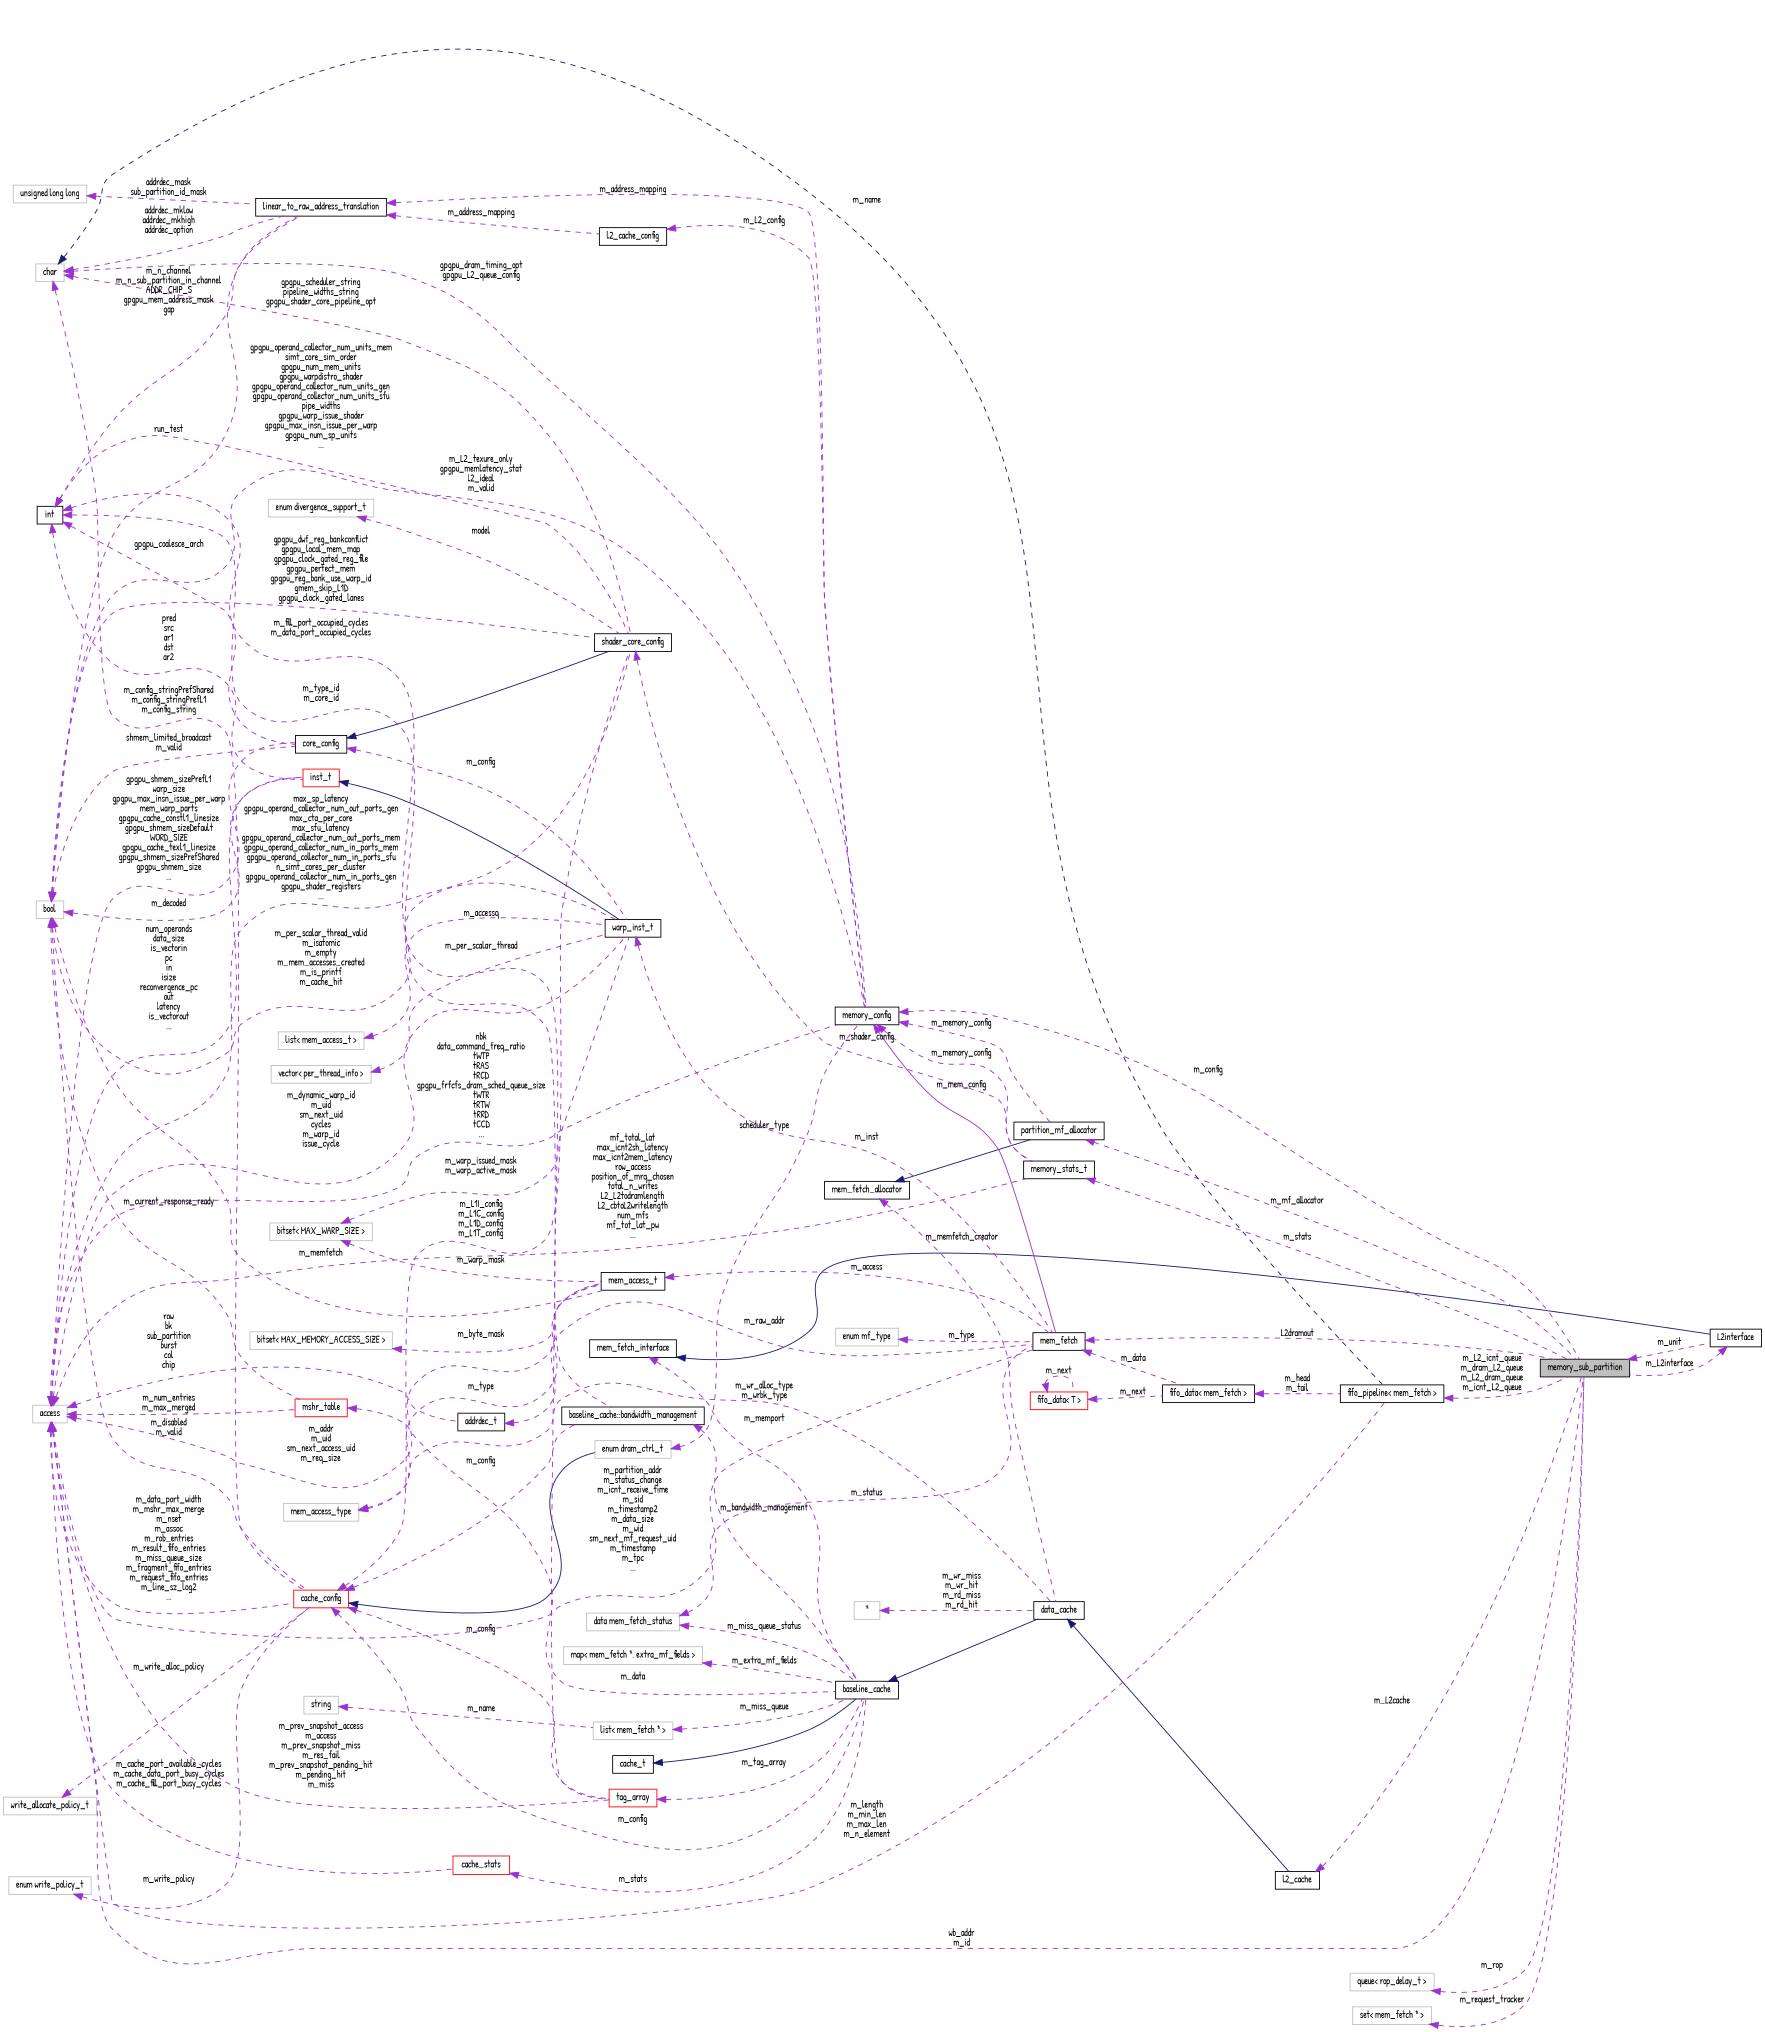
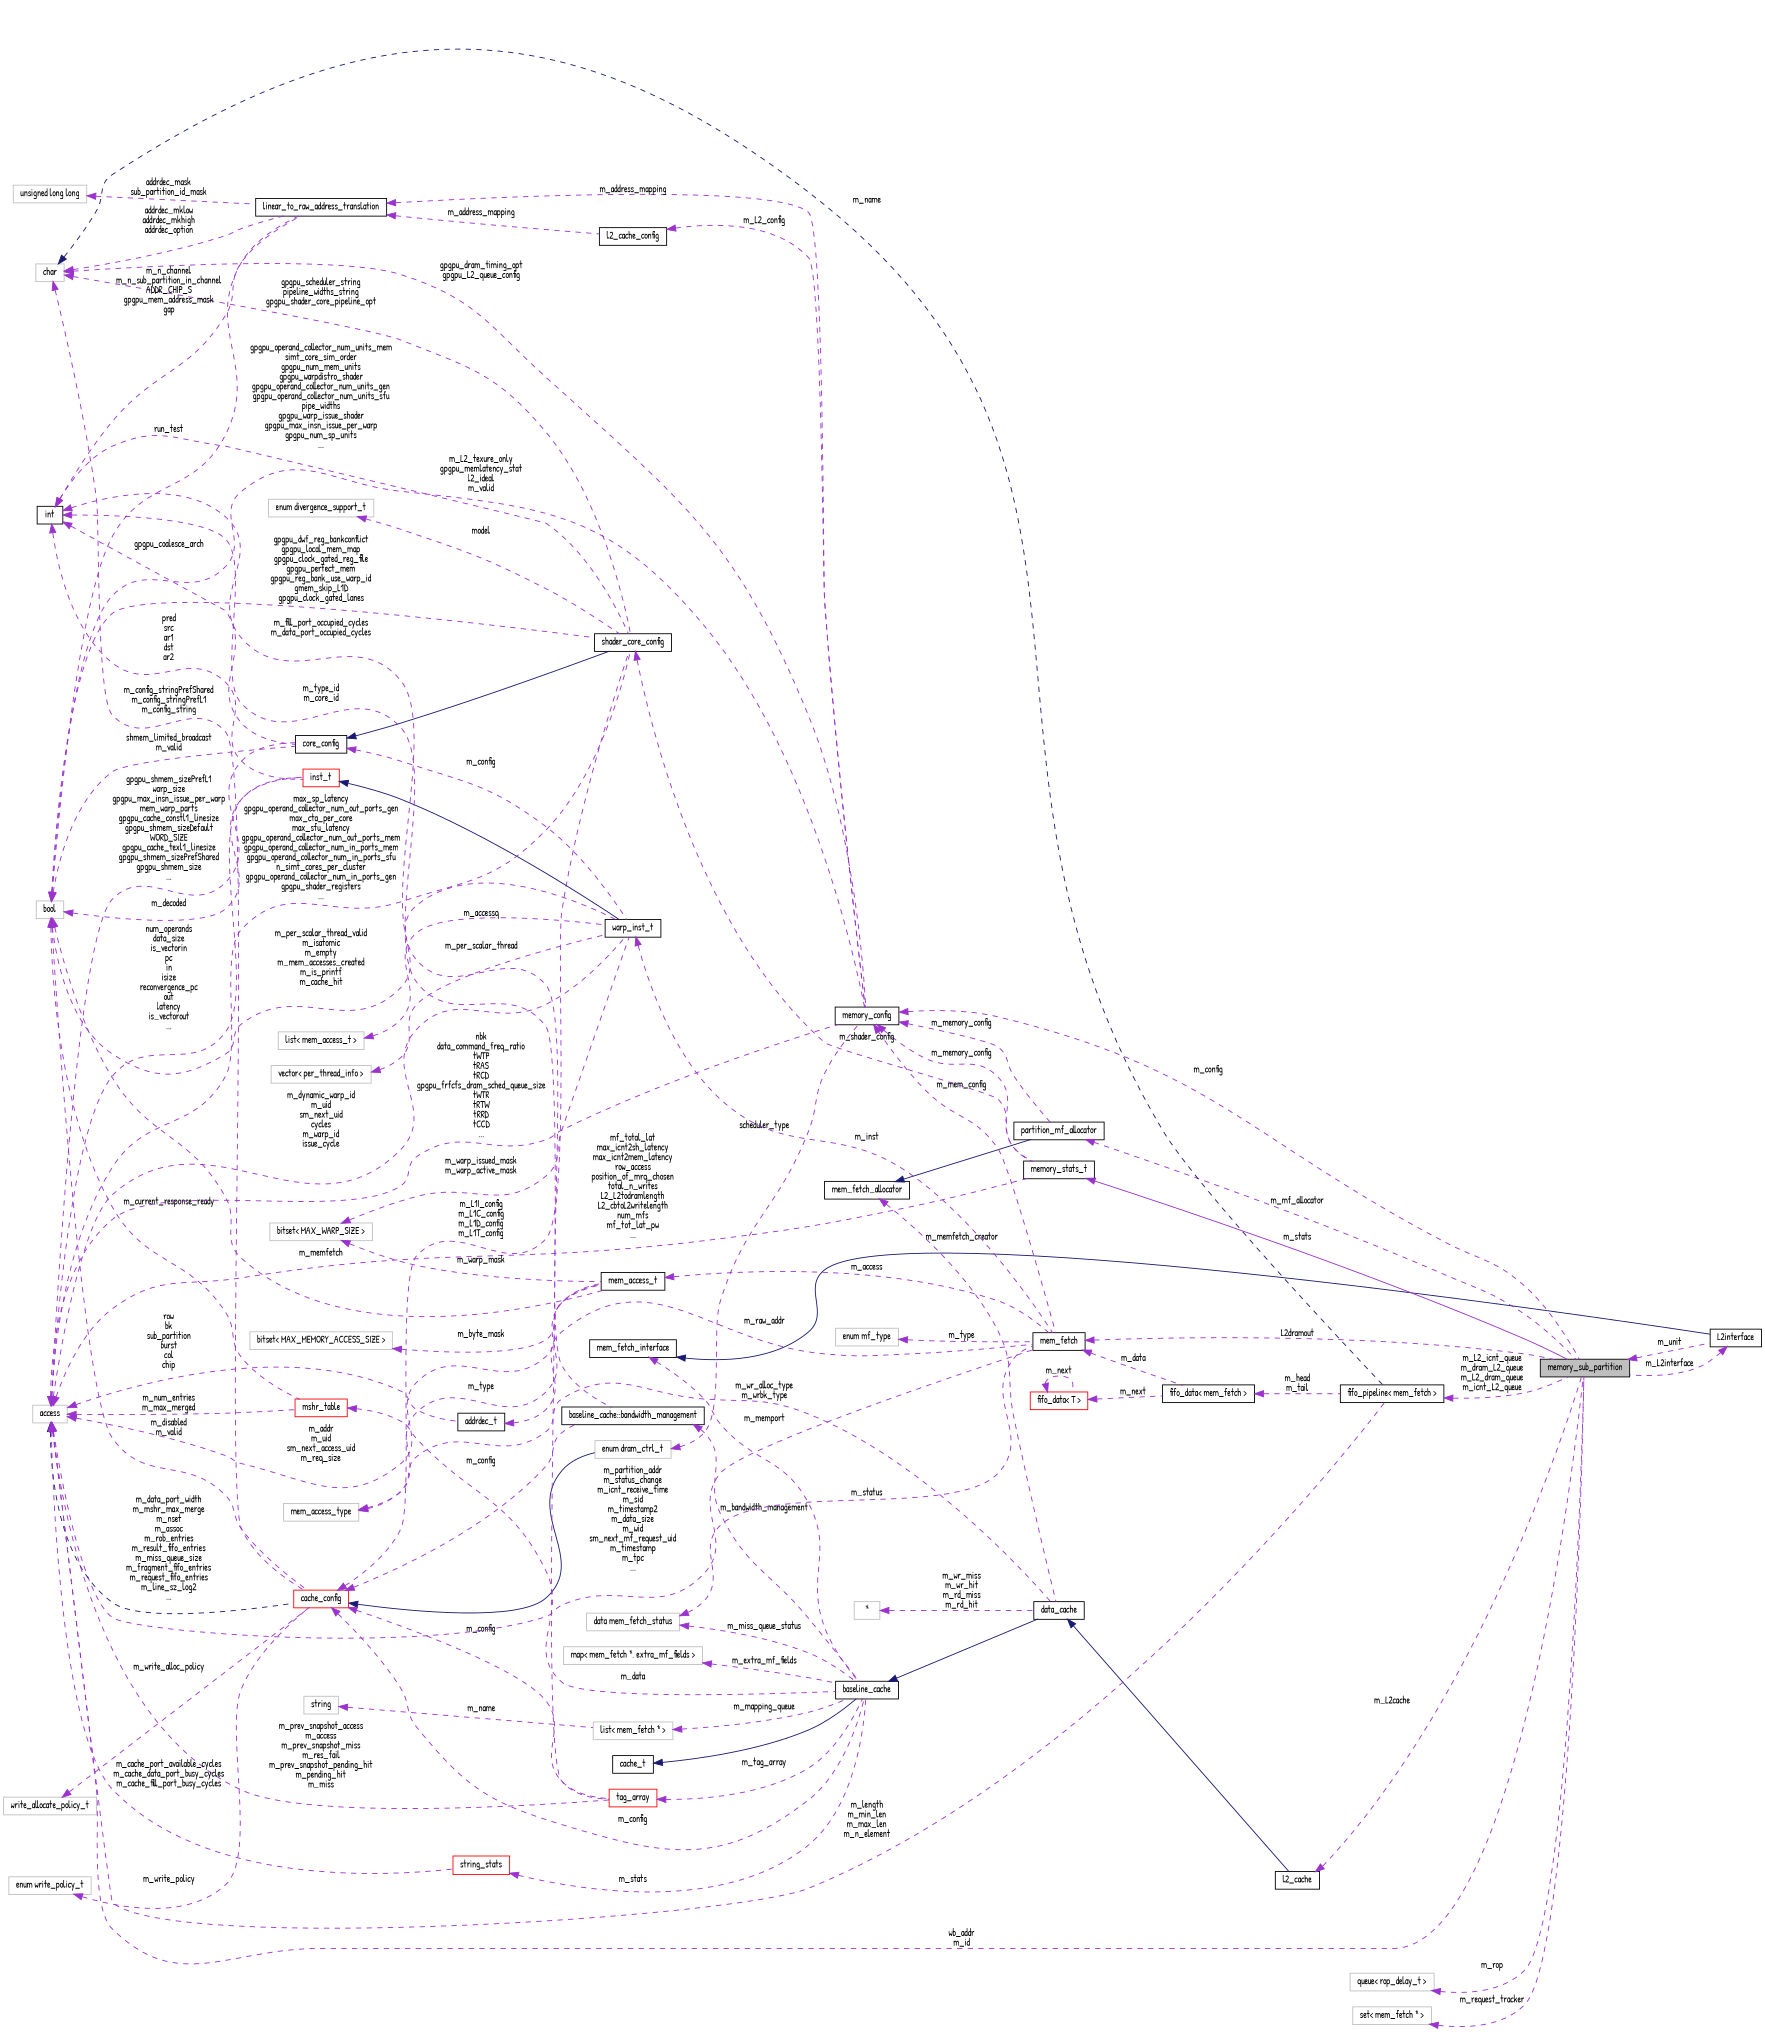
edge "mem_fetch" -> "memory_config": style solid -> dashed
edge "memory_sub_partition" -> "memory_stats_t": style dashed -> solid
edge "cache_config" -> "access": color darkorchid3 -> midnightblue
edge "baseline_cache" -> "list< mem_fetch * >": label "m_miss_queue" -> "m_mapping_queue"
node "cache_stats": label "cache_stats" -> "string_stats"
